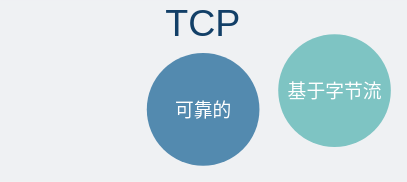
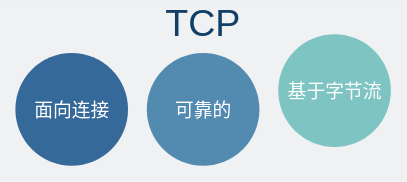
node "面向连接": added
